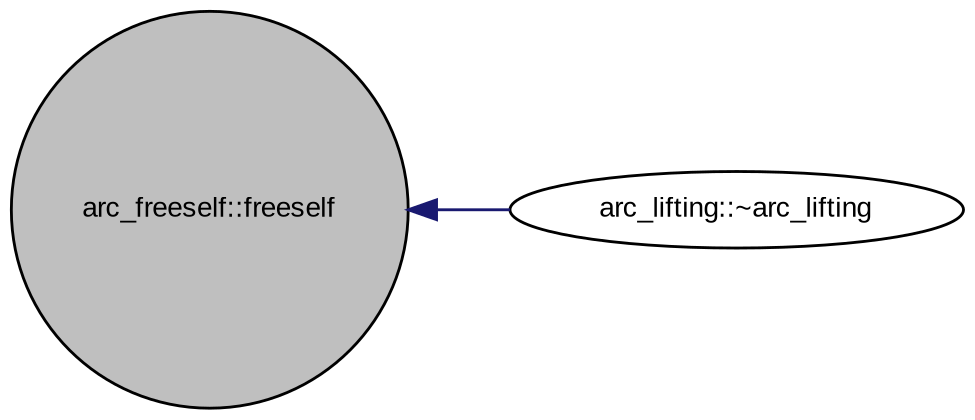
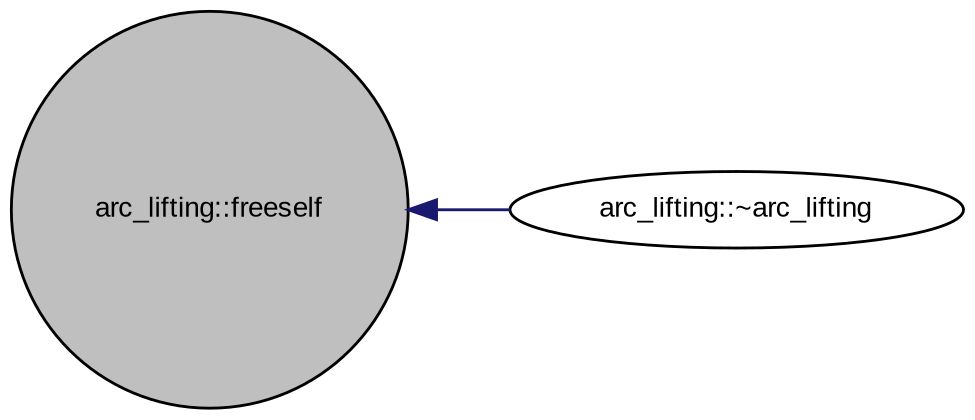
node "arc_freeself::freeself": label "arc_freeself::freeself" -> "arc_lifting::freeself"
